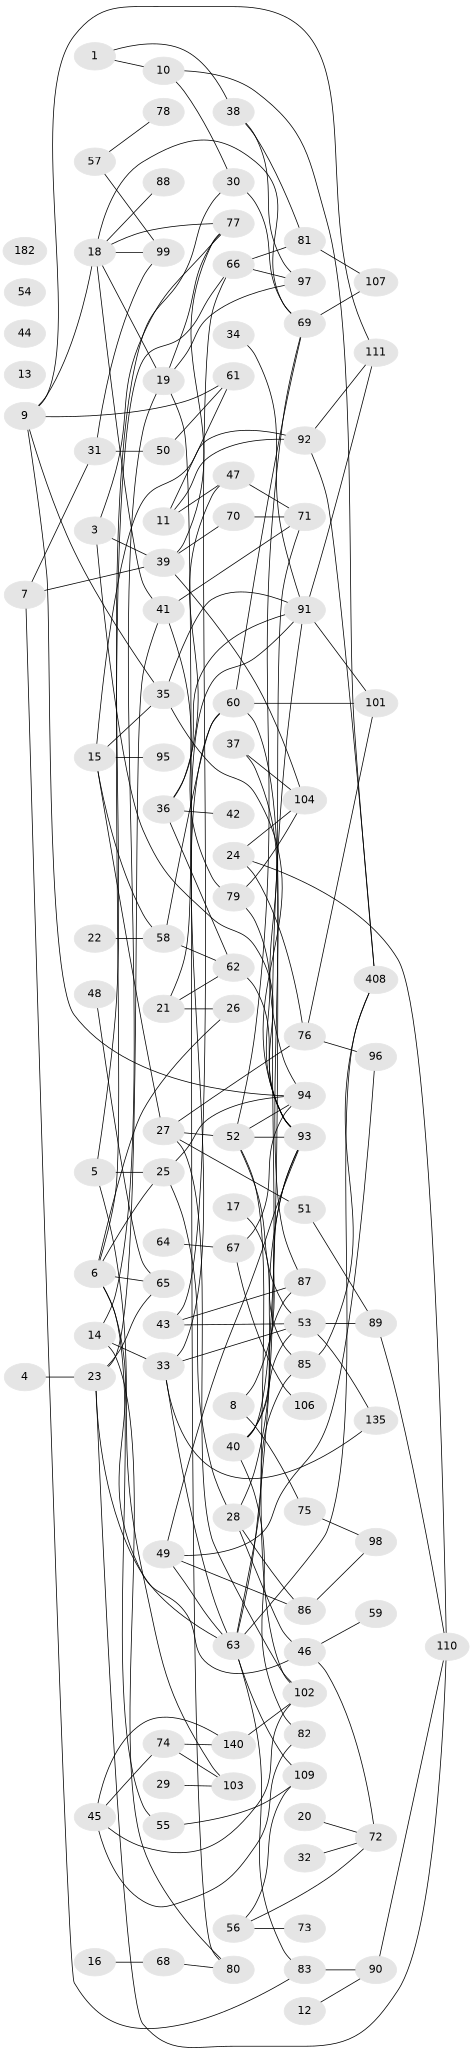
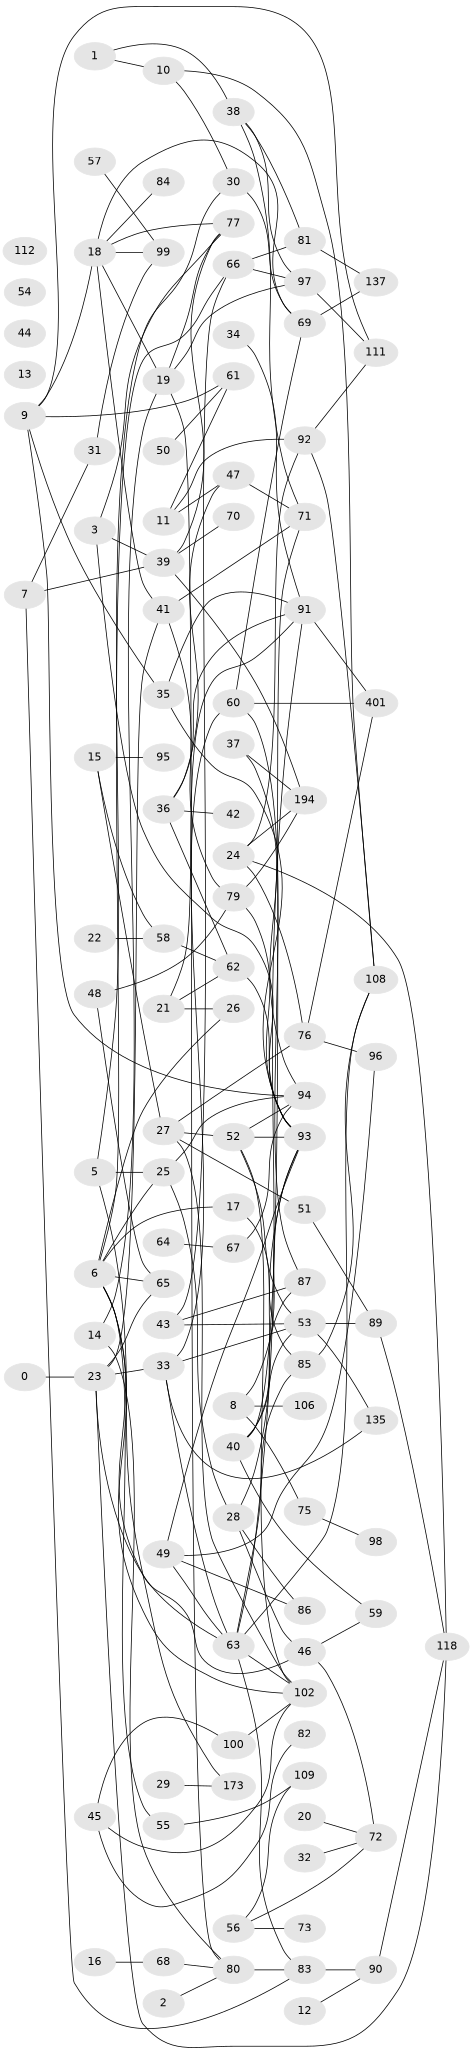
node "78": removed
node "88": label "88" -> "84"
node "182": label "182" -> "112"
node "107": label "107" -> "137"
edge "31" -- "50": removed
edge "111" -- "91": now "111" -- "97"
edge "92" -- "15": now "92" -- "24"
edge "70" -- "71": now "38" -- "71"
node "101": label "101" -> "401"
edge "35" -- "15": removed
edge "69" -- "52": removed
node "104": label "104" -> "194"
edge "60" -- "58": removed
edge "79" -- "48": added
node "408": label "408" -> "108"
edge "17" -- "6": added
edge "67" -- "106": now "8" -- "106"
edge "14" -- "33": now "23" -- "33"
node "4": label "4" -> "0"
edge "6" -- "102": added
edge "98" -- "86": removed
edge "40" -- "82": now "40" -- "59"
node "110": label "110" -> "118"
edge "63" -- "109": now "63" -- "102"
node "74": removed
node "140": label "140" -> "100"
node "103": label "103" -> "173"
edge "80" -- "83": added
node "2": added
